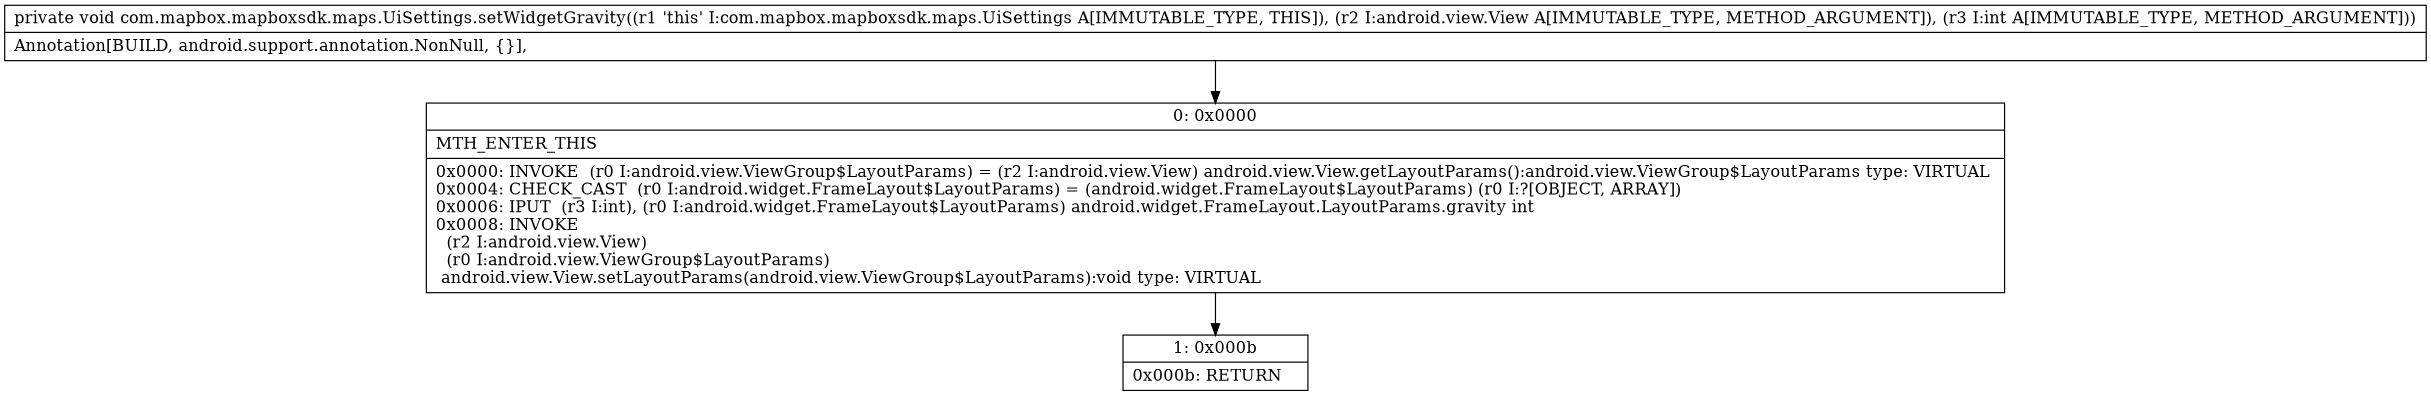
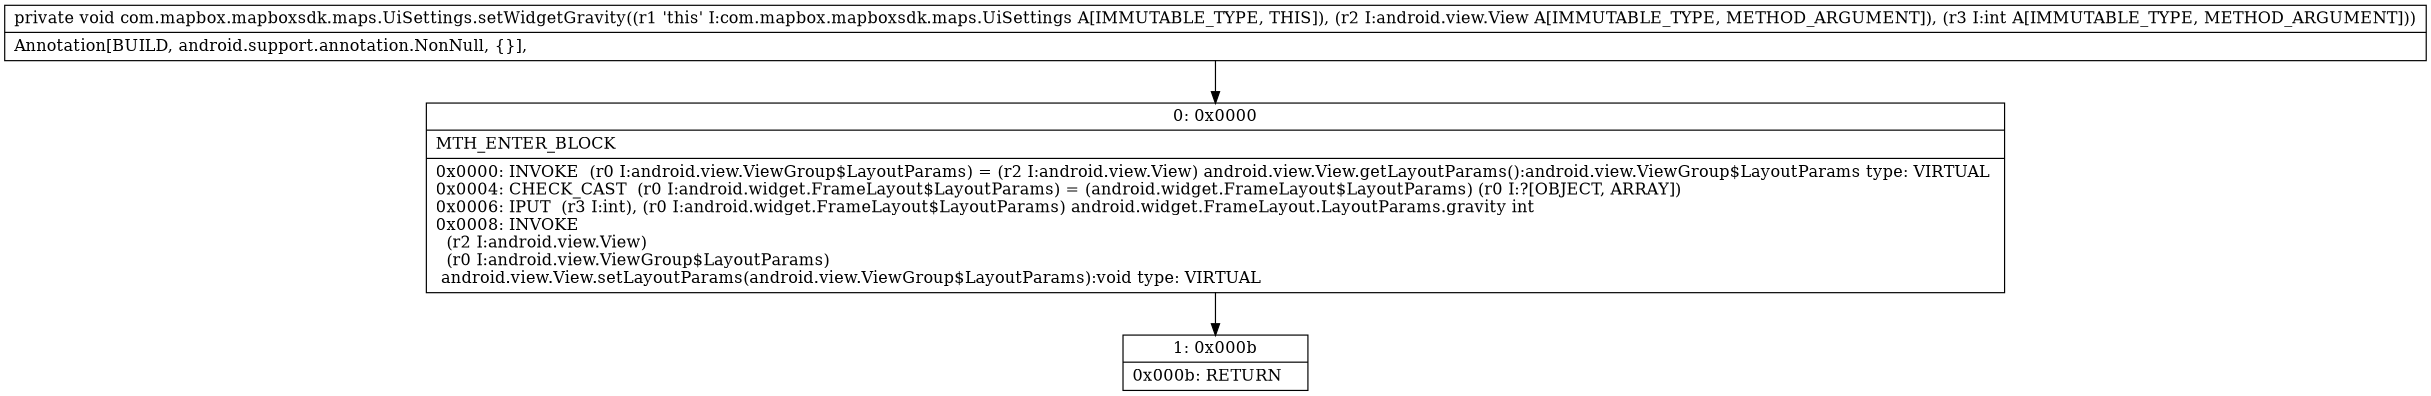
node "0: 0x0000": text "MTH_ENTER_THIS" -> "MTH_ENTER_BLOCK"
